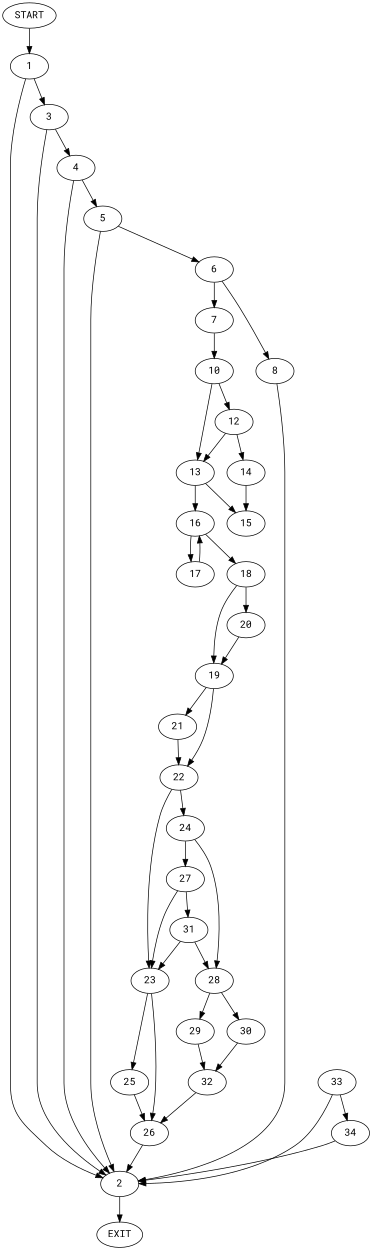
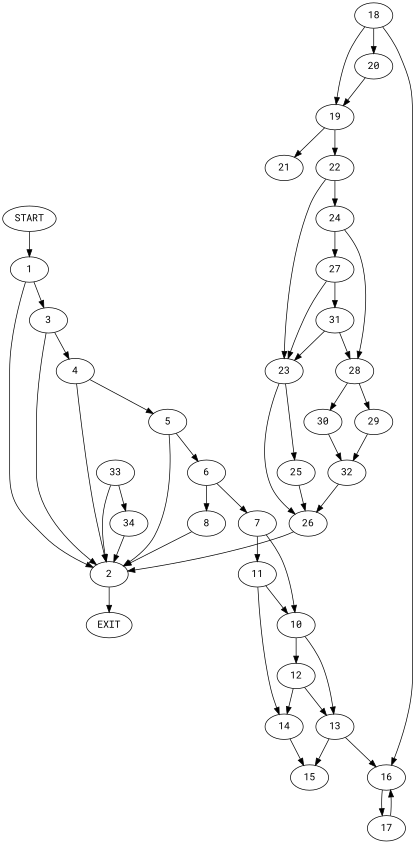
edge "16" -> "18": reversed
node "11": added
edge "21" -> "22": removed
